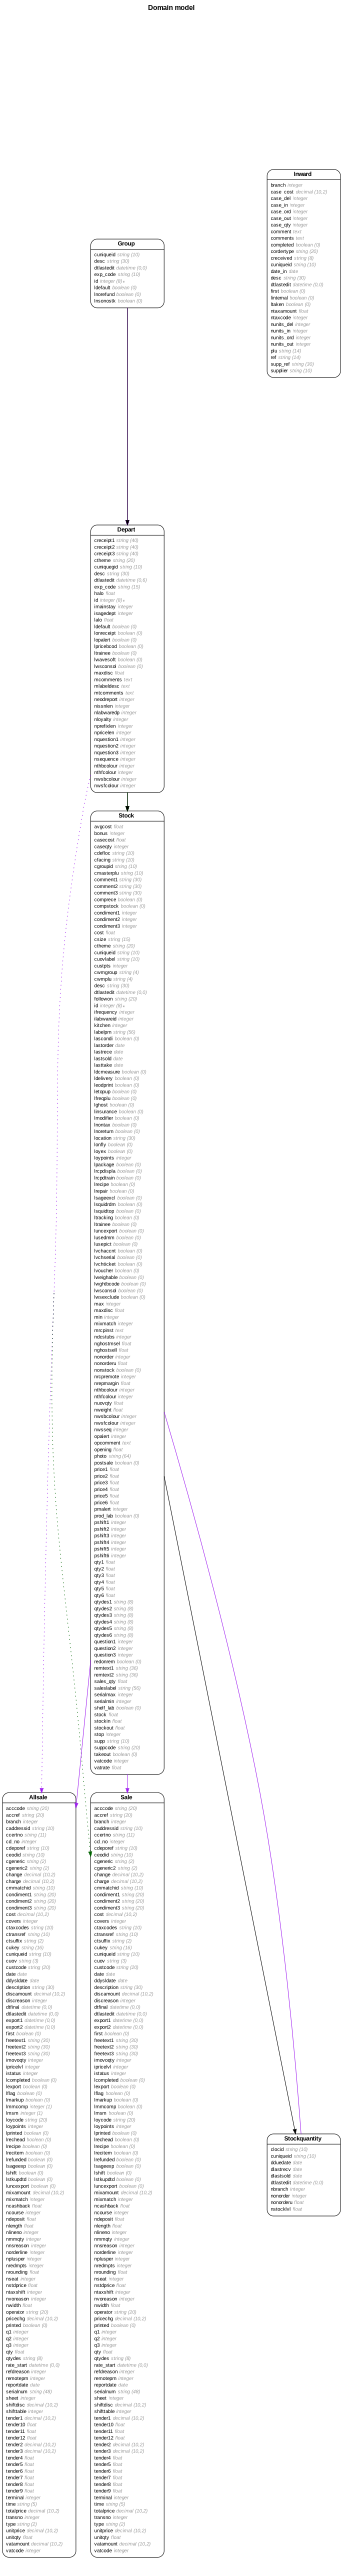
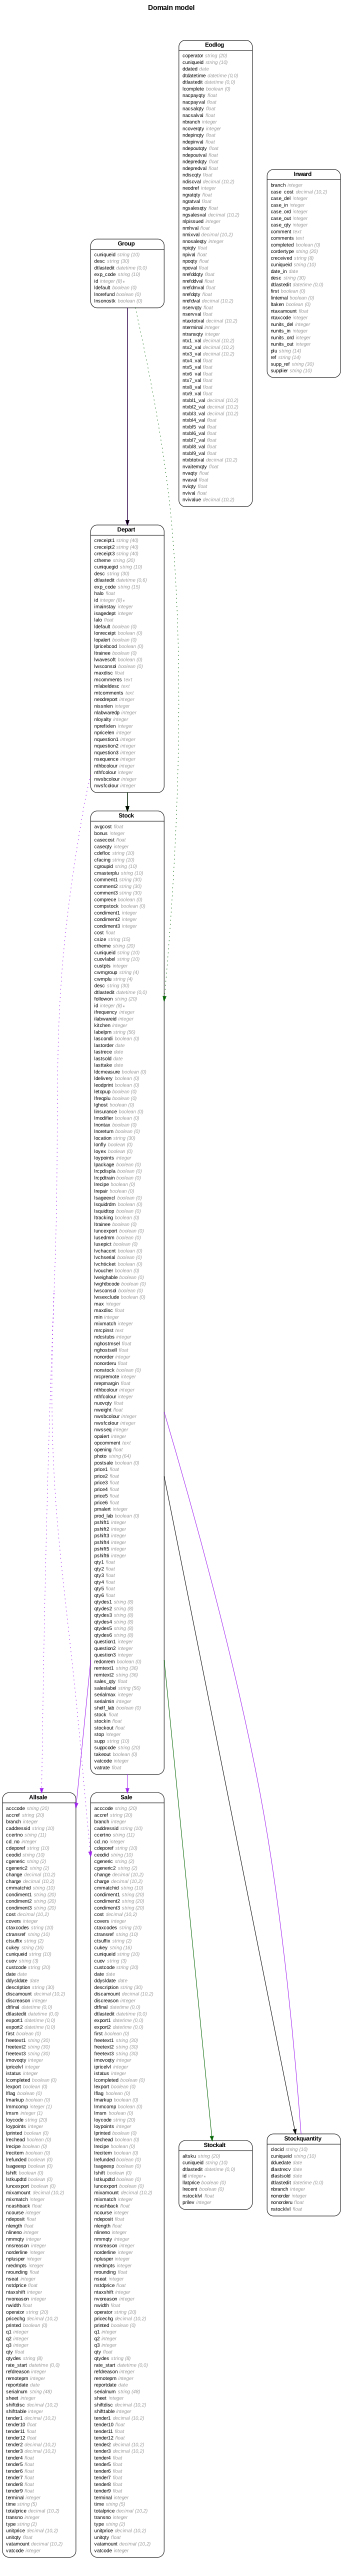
node "Eodlog": added
edge "Group" -- "Stock": added
edge "Depart" -- "Sale": color darkgreen -> purple
node "Stockalt": added
